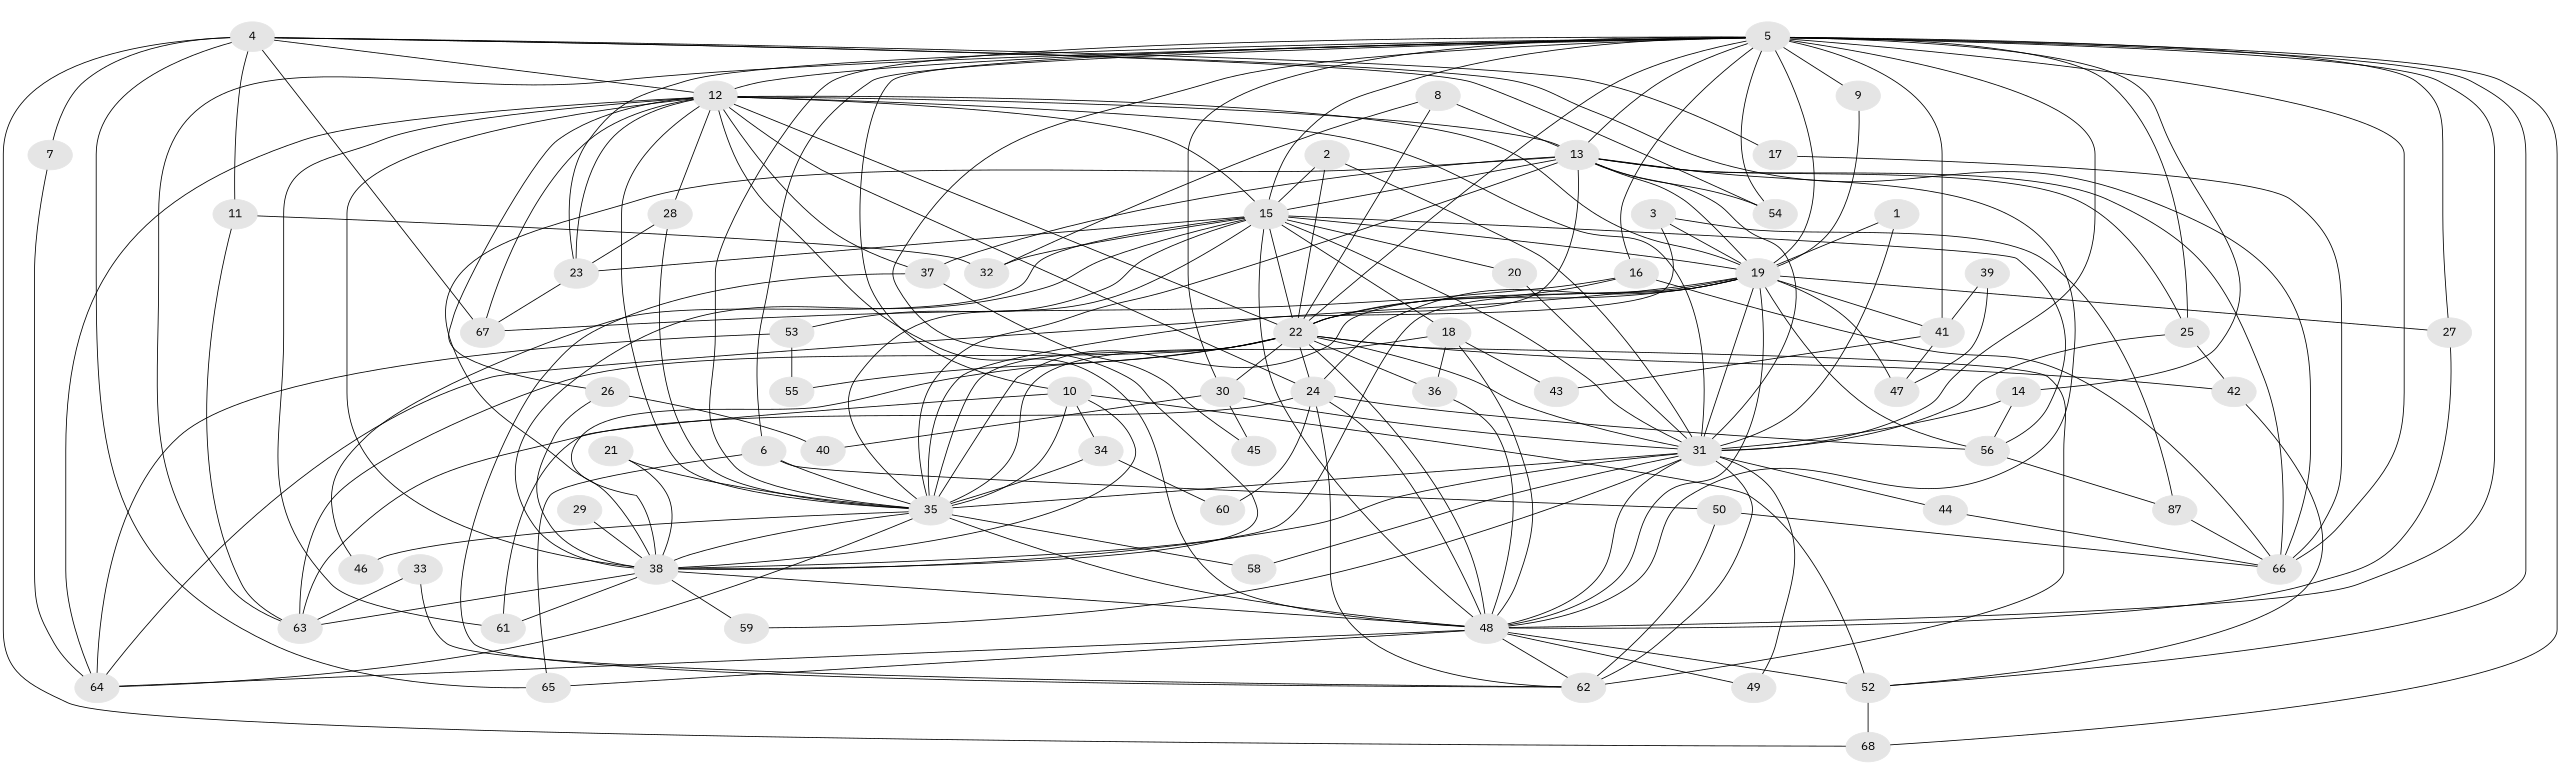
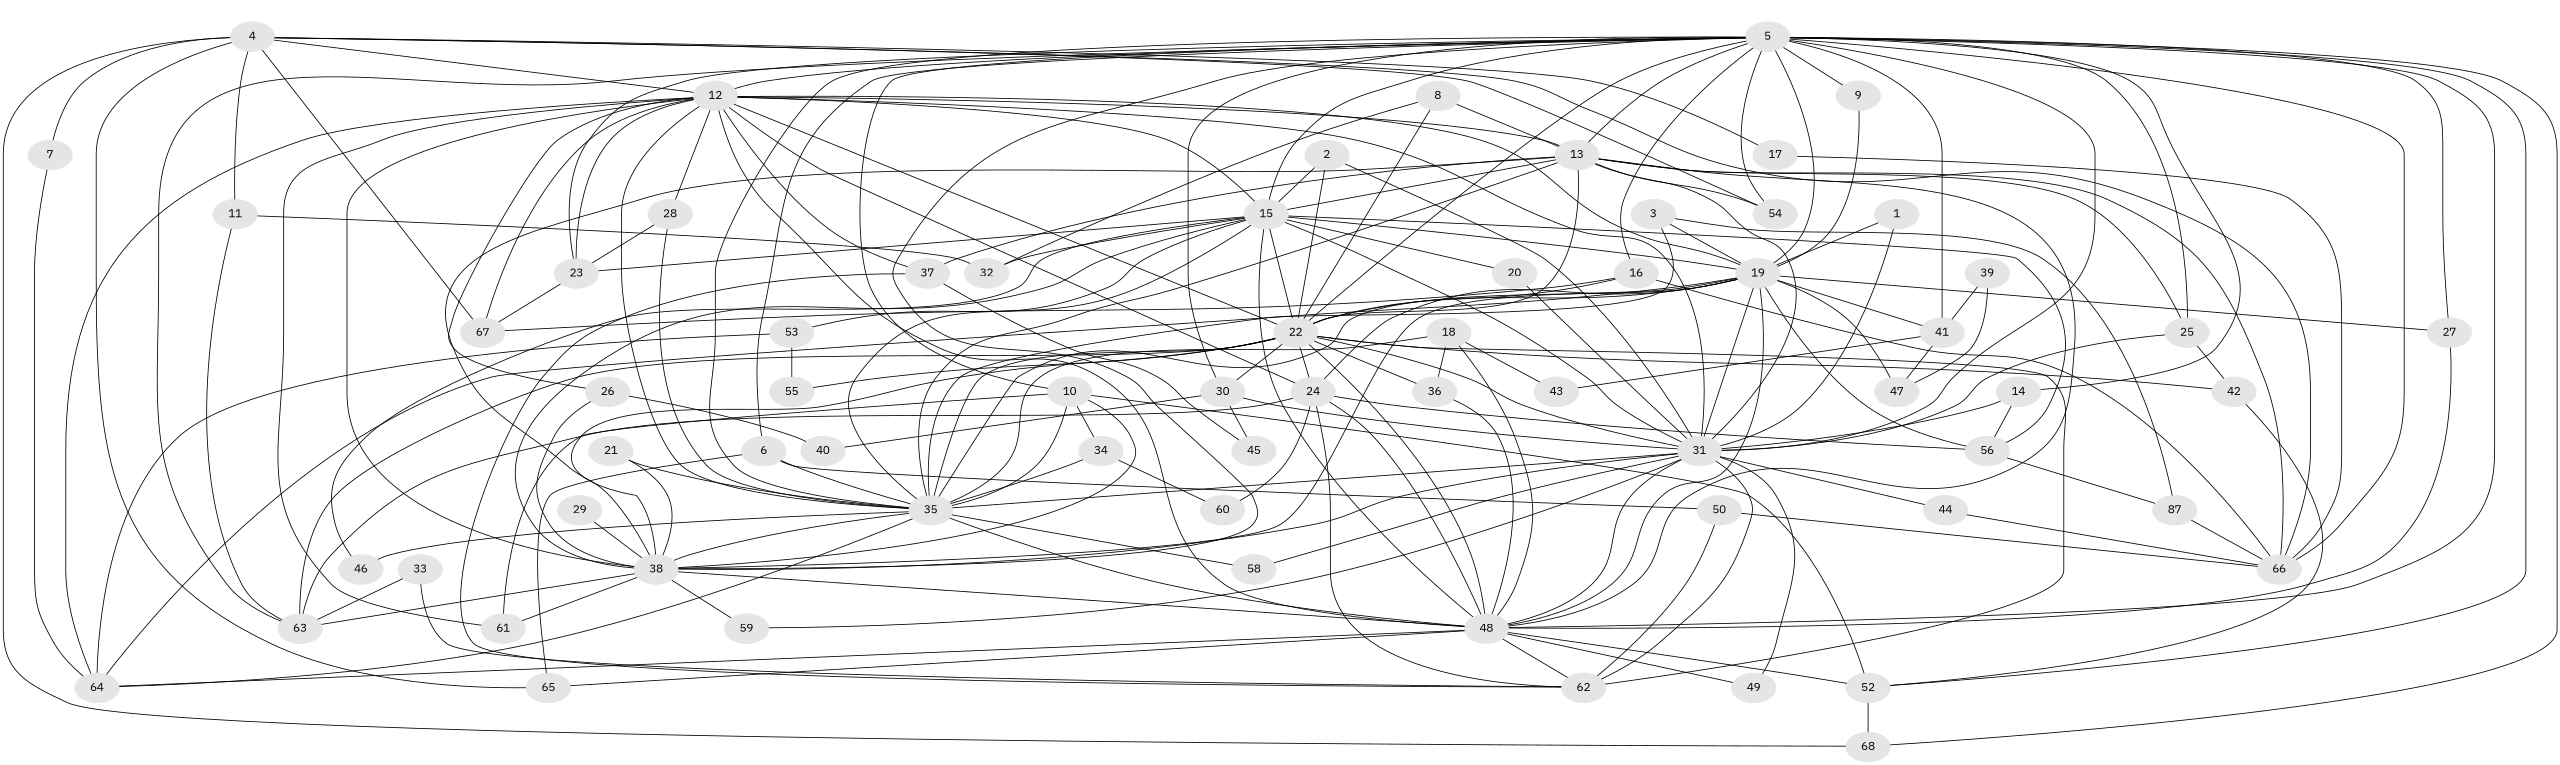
edge "13" -- "19": removed
edge "15" -- "18": removed
